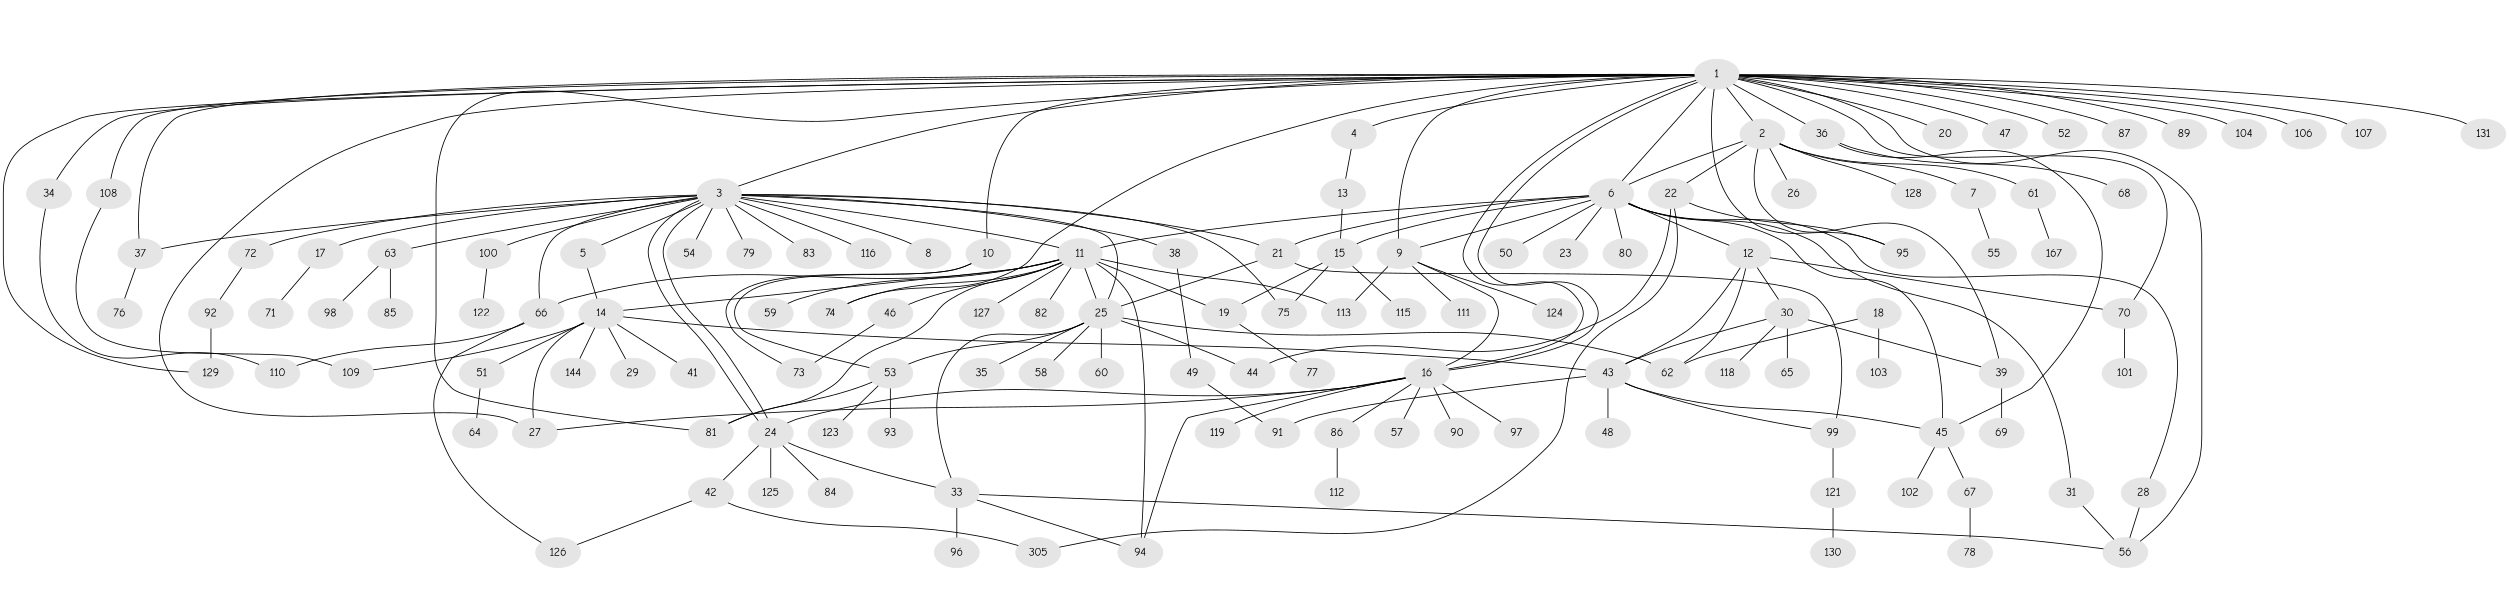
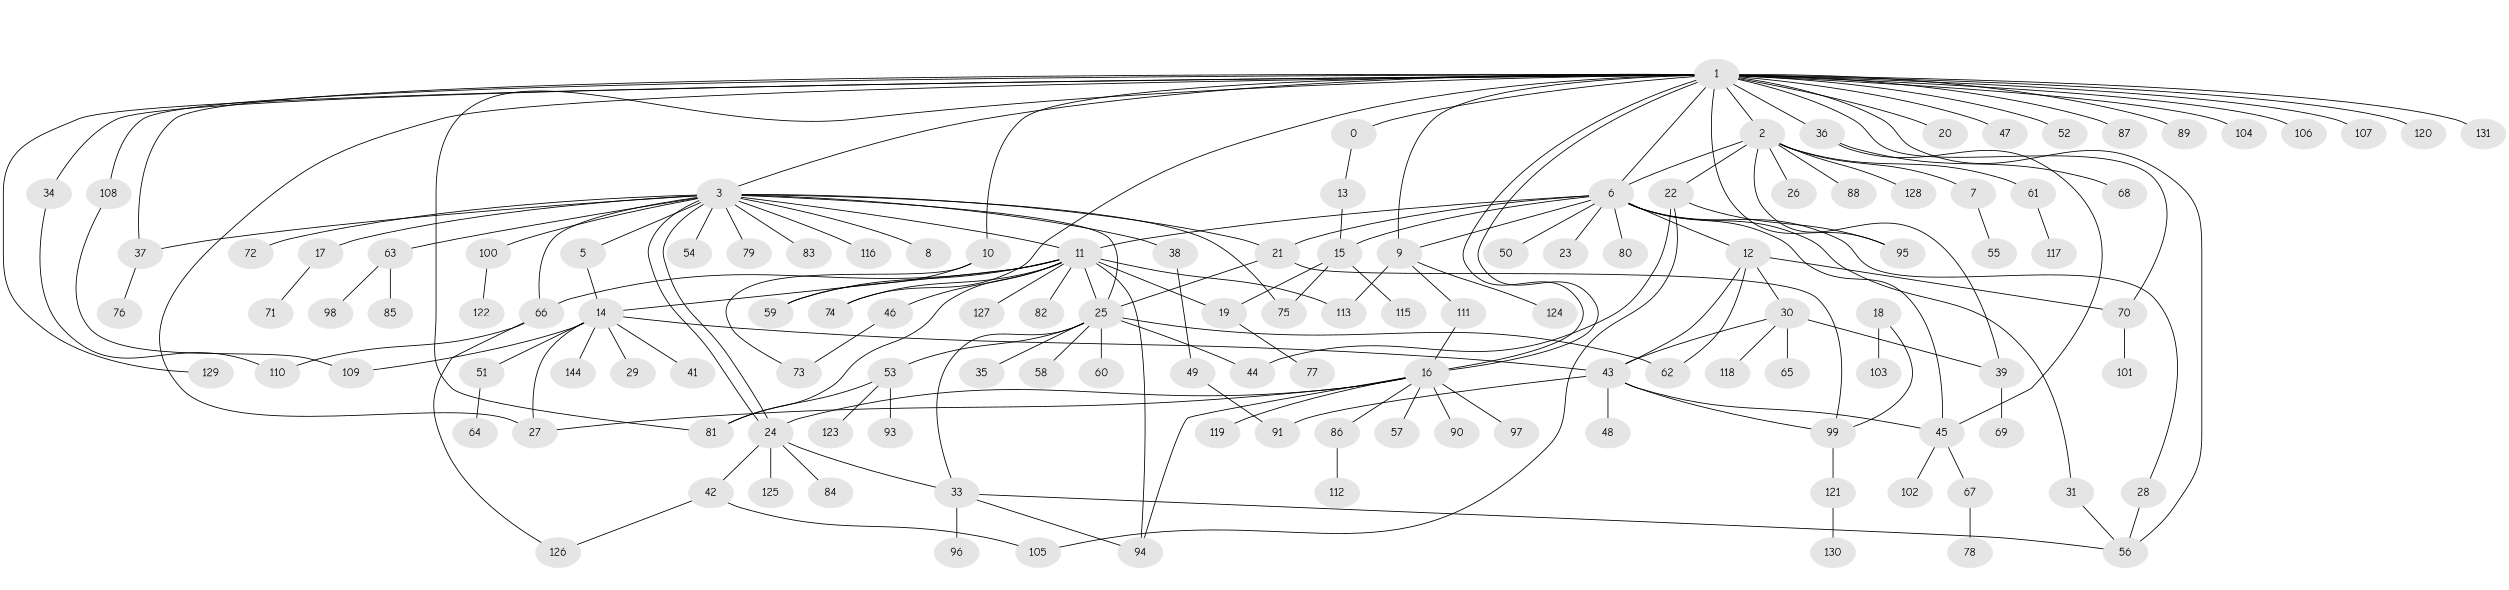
node "4": label "4" -> "0"
node "120": added
node "88": added
node "167": label "167" -> "117"
edge "9" -- "16": now "111" -- "16"
node "92": removed
edge "10" -- "53": now "10" -- "59"
edge "18" -- "62": now "18" -- "99"
node "305": label "305" -> "105"
